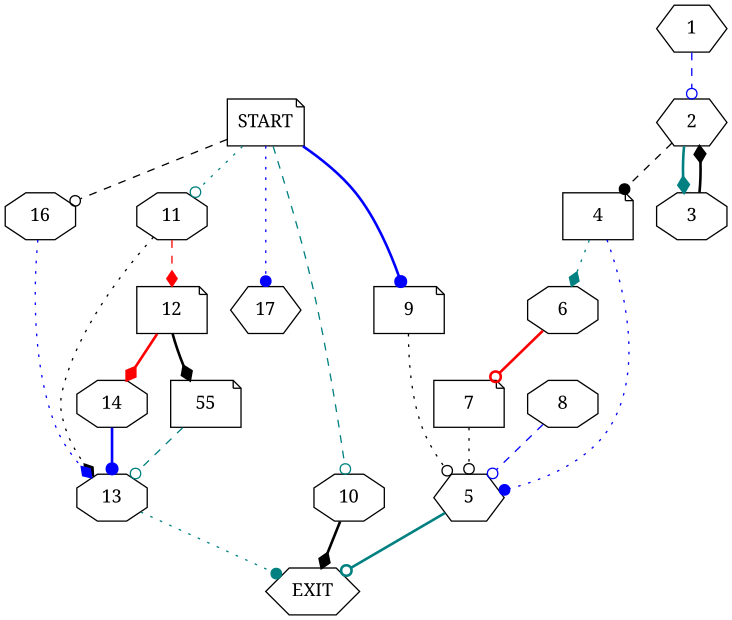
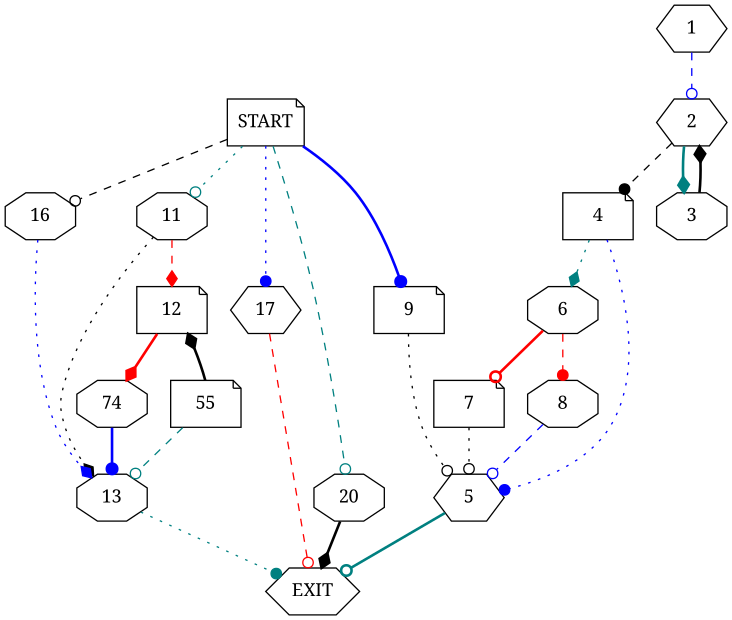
edge "12" -> "55": reversed
edge "6" -> "8": added
node "14": label "14" -> "74"
edge "17" -> "EXIT": added
node "10": label "10" -> "20"
